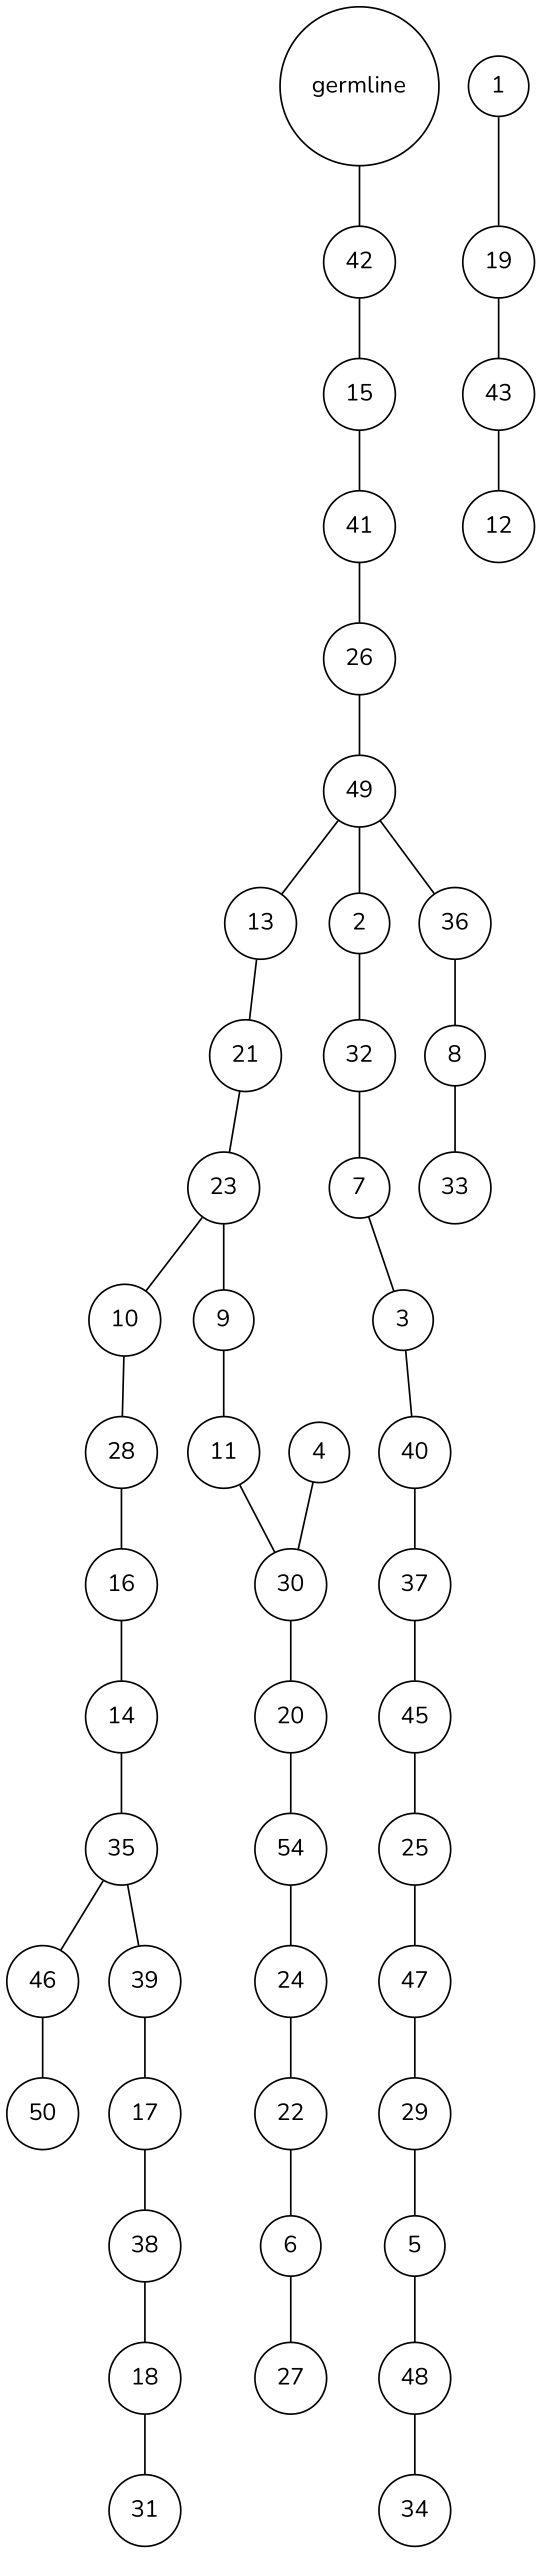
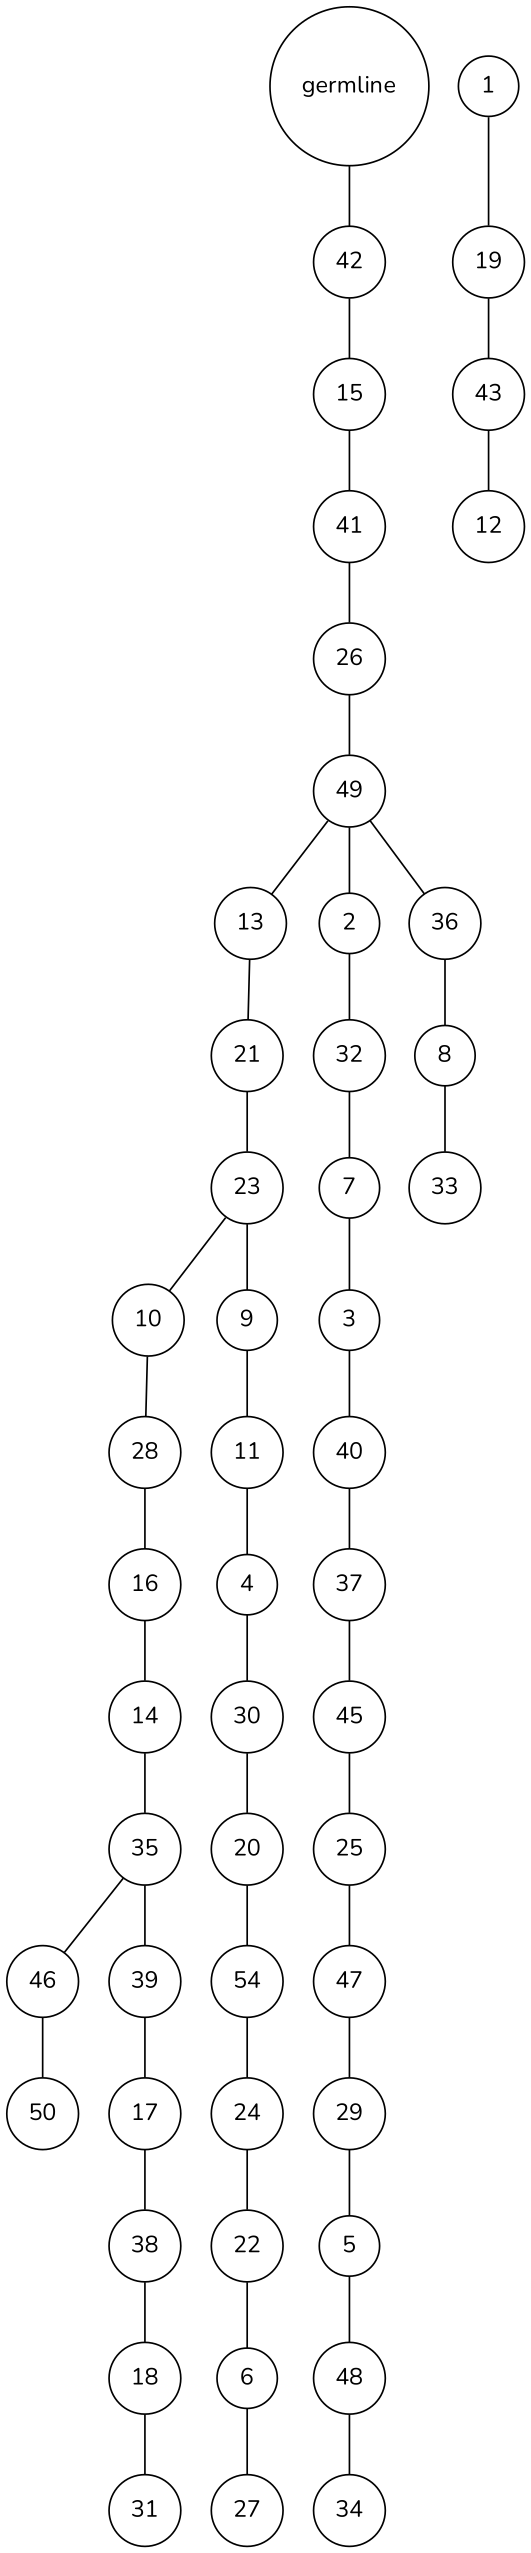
edge "11" -- "30": now "11" -- "4"
